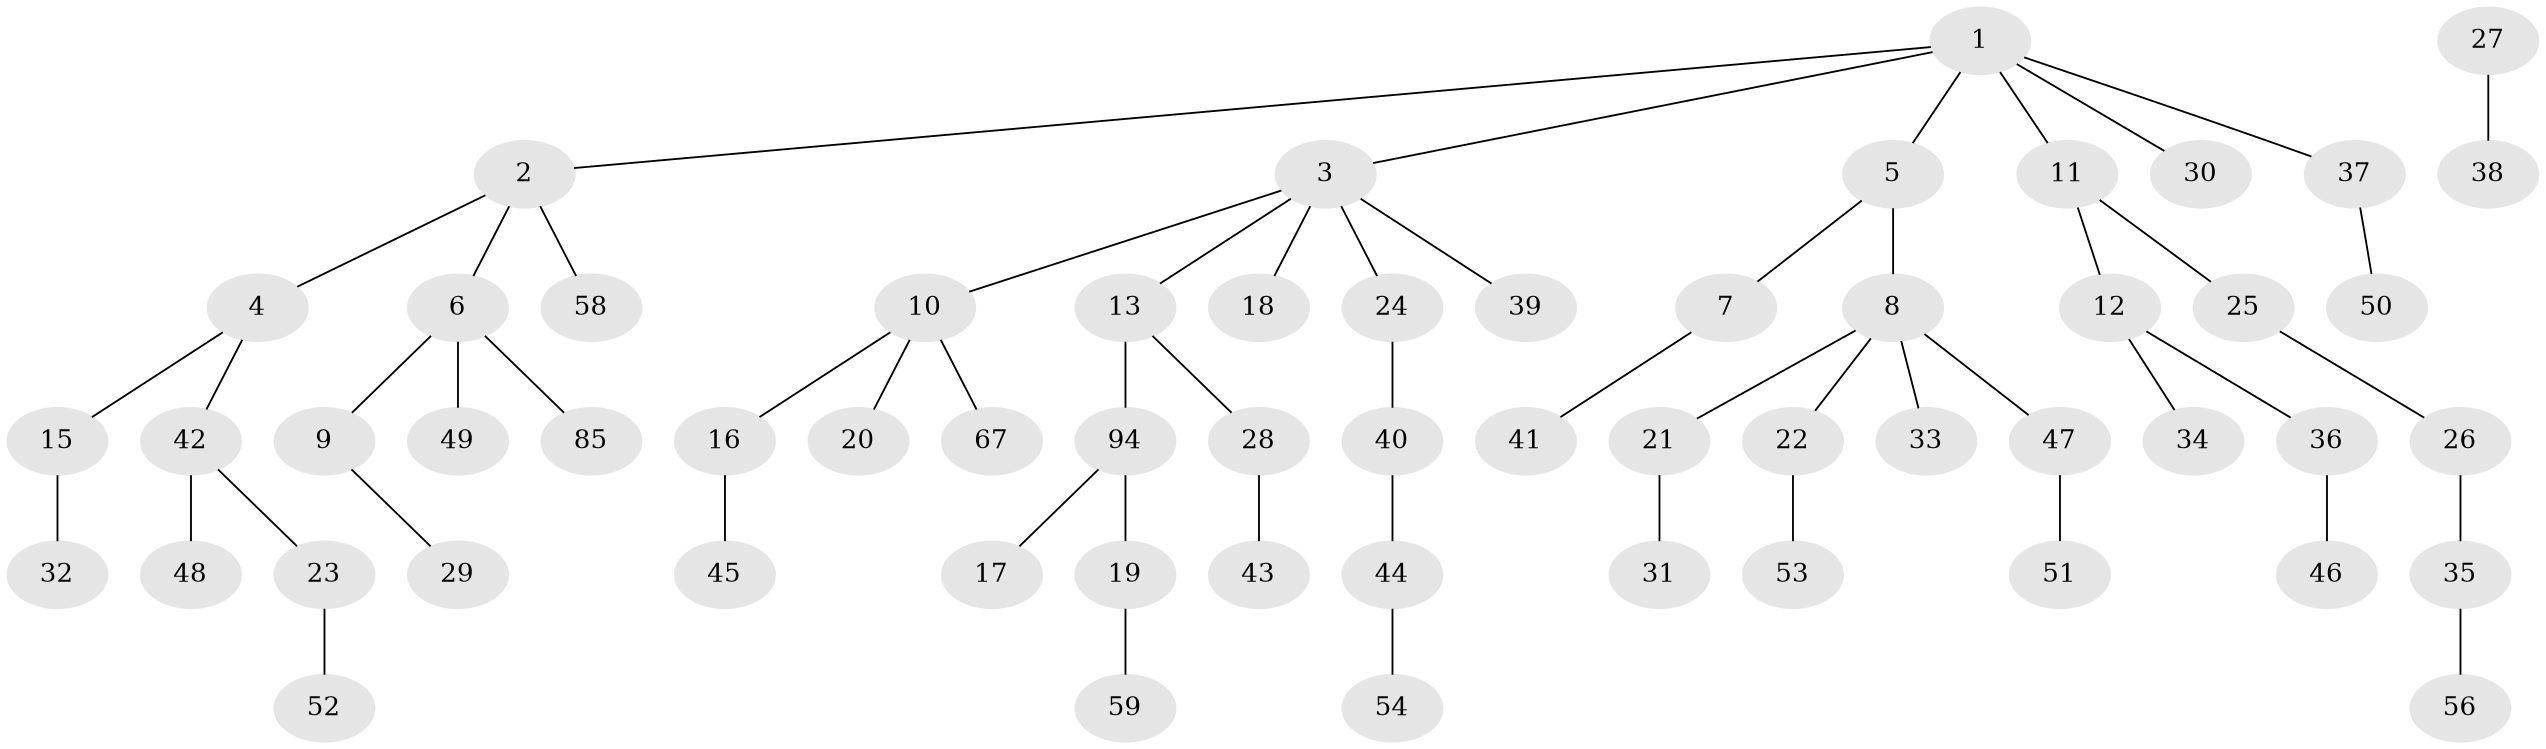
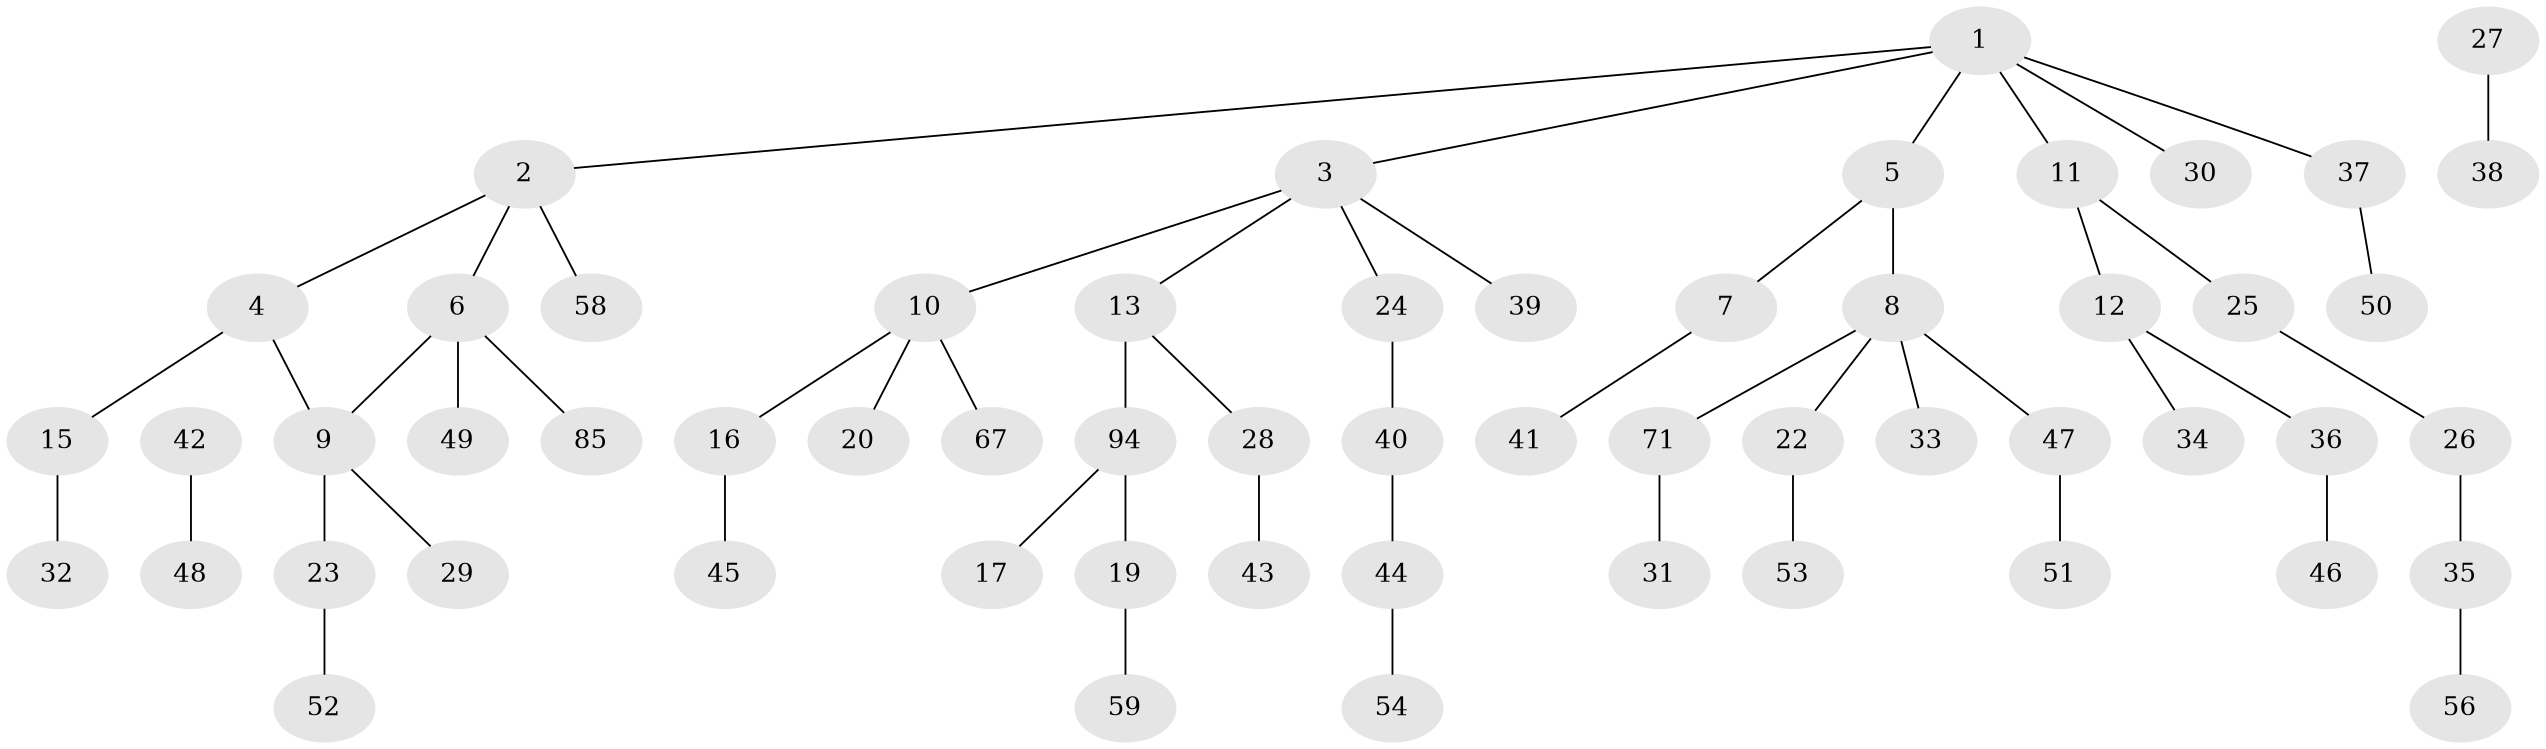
node "18": removed
edge "4" -- "42": now "4" -- "9"
node "21": label "21" -> "71"
edge "42" -- "23": now "9" -- "23"
